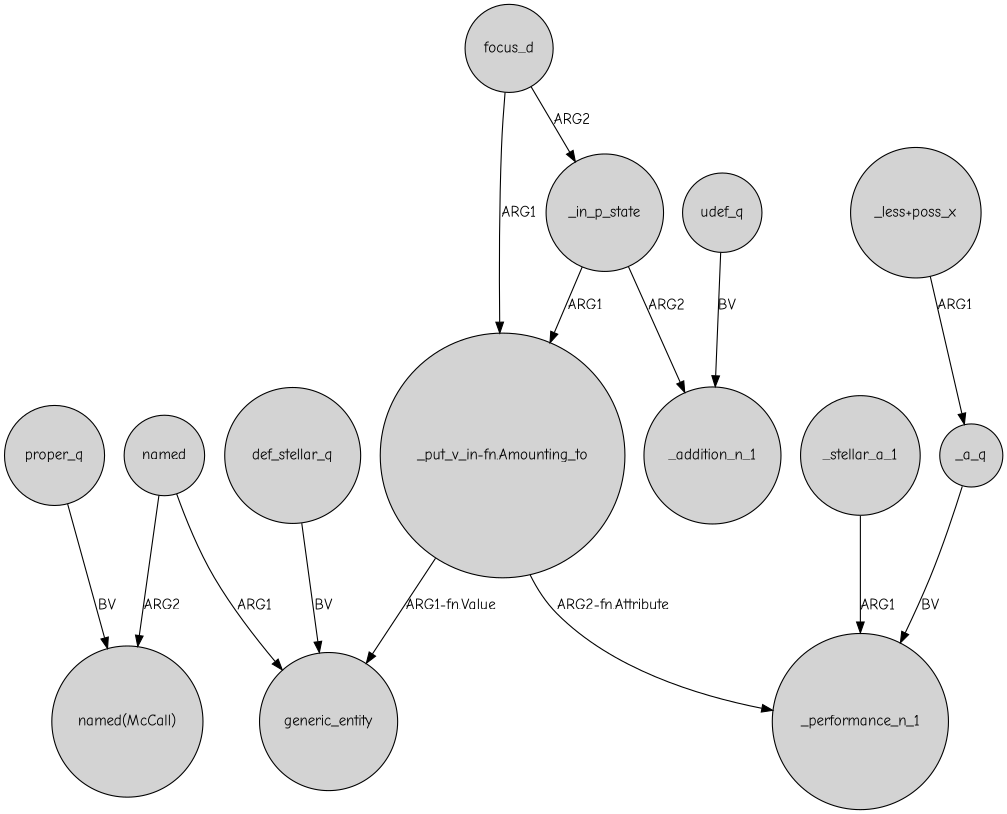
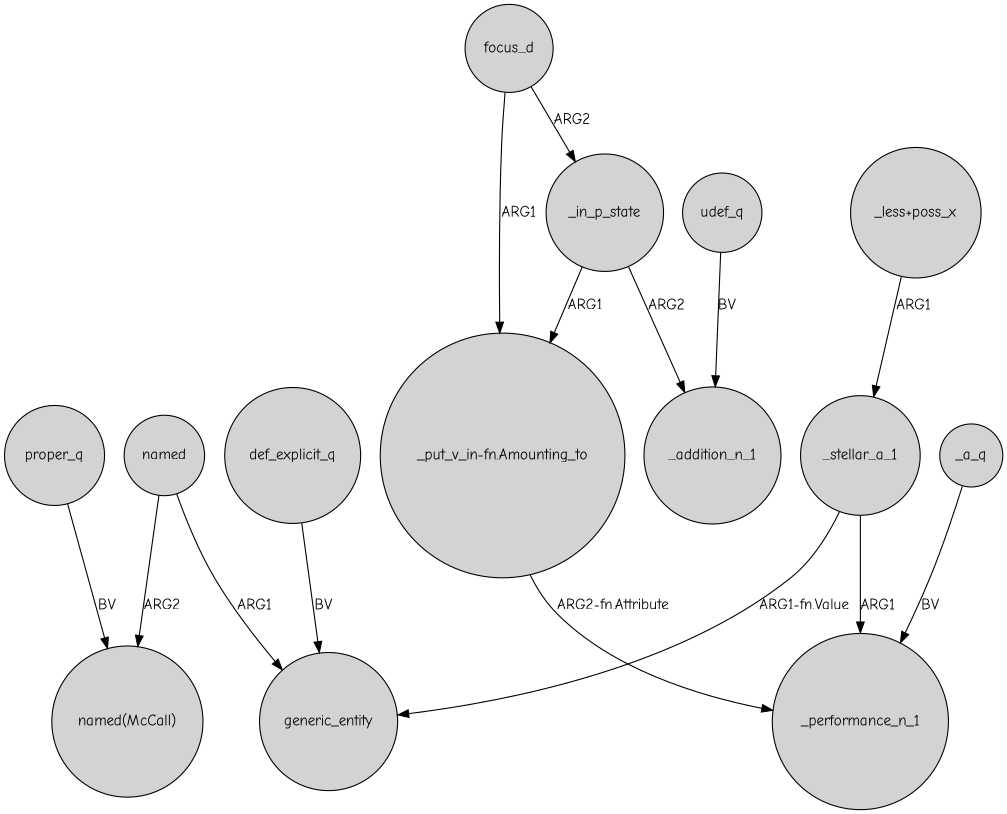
edge "_less+poss_x" -> "_a_q": now "_less+poss_x" -> "_stellar_a_1"
node "def_stellar_q": label "def_stellar_q" -> "def_explicit_q"
edge "_put_v_in-fn.Amounting_to" -> "generic_entity": now "_stellar_a_1" -> "generic_entity"
